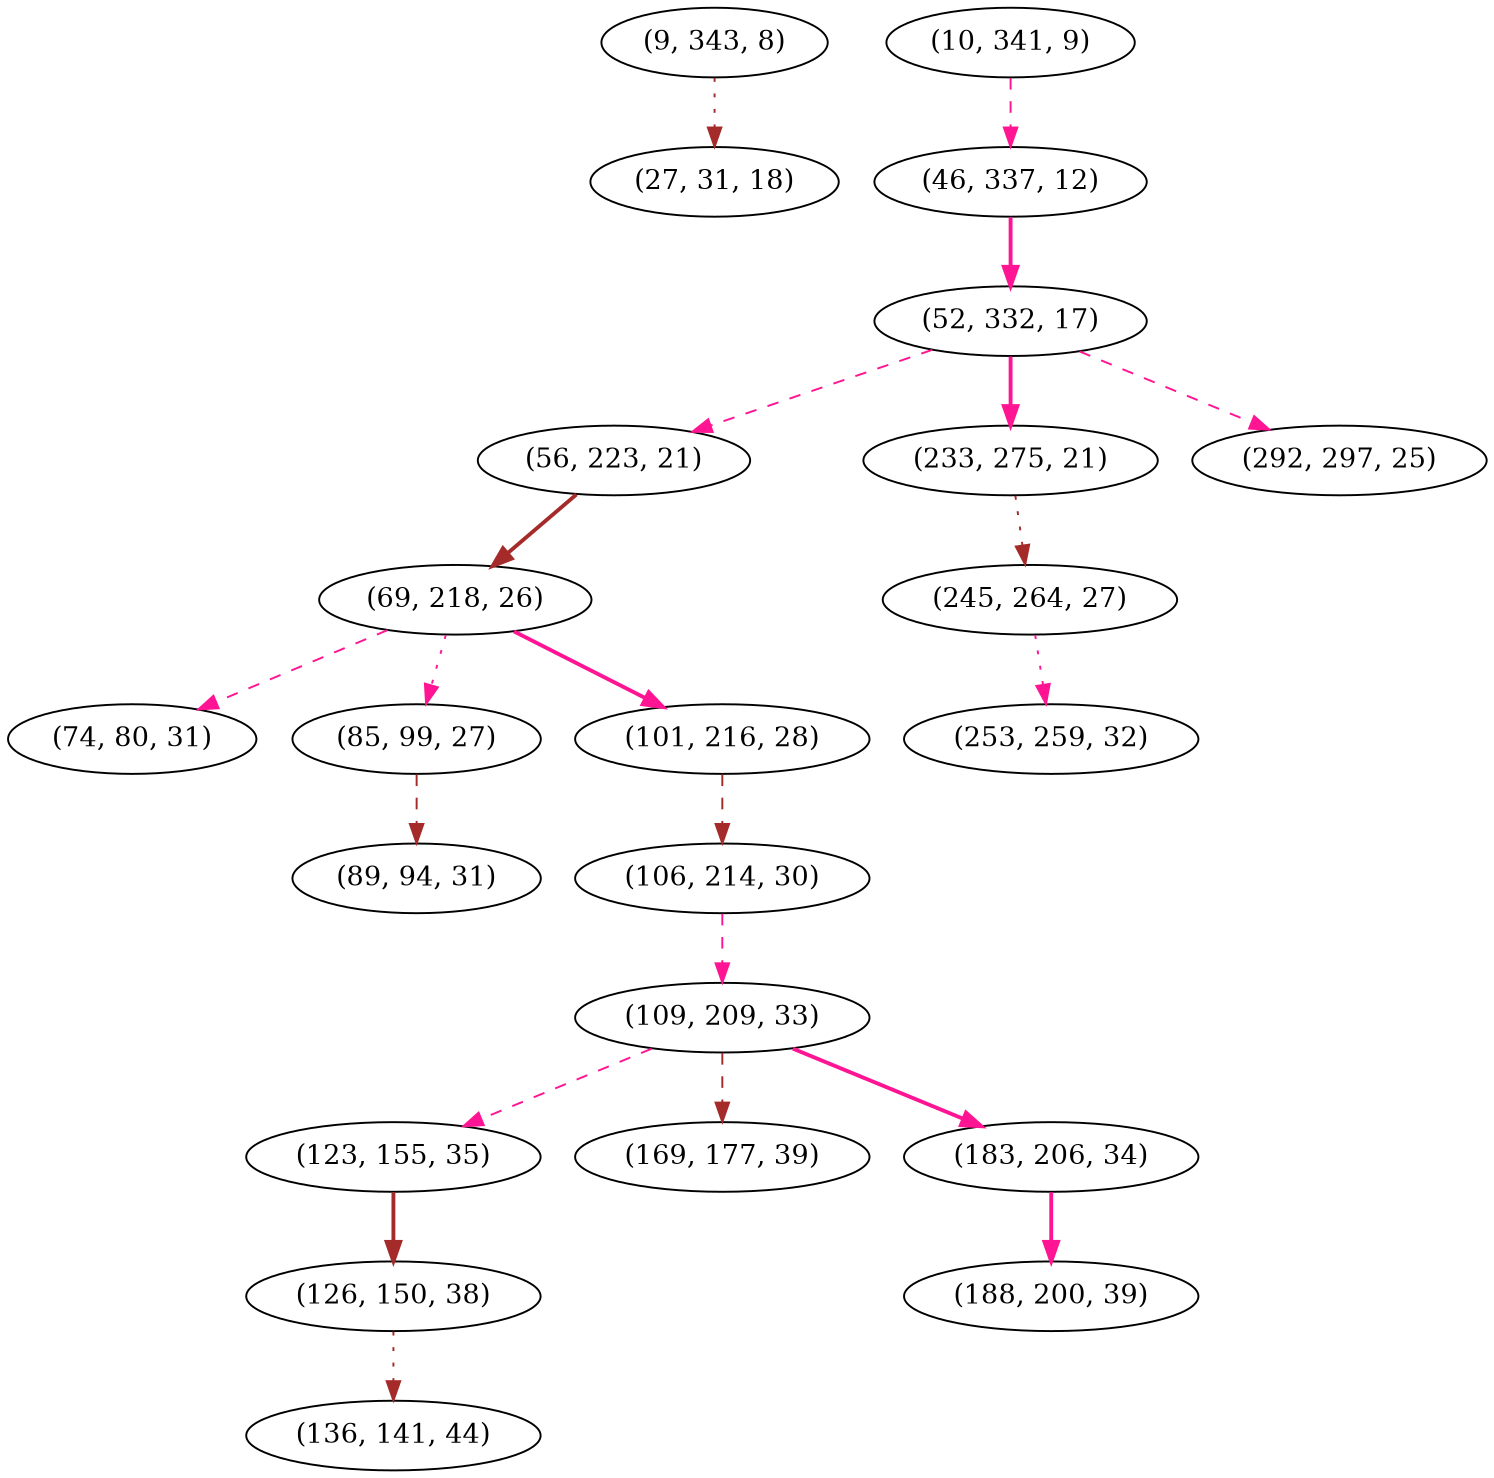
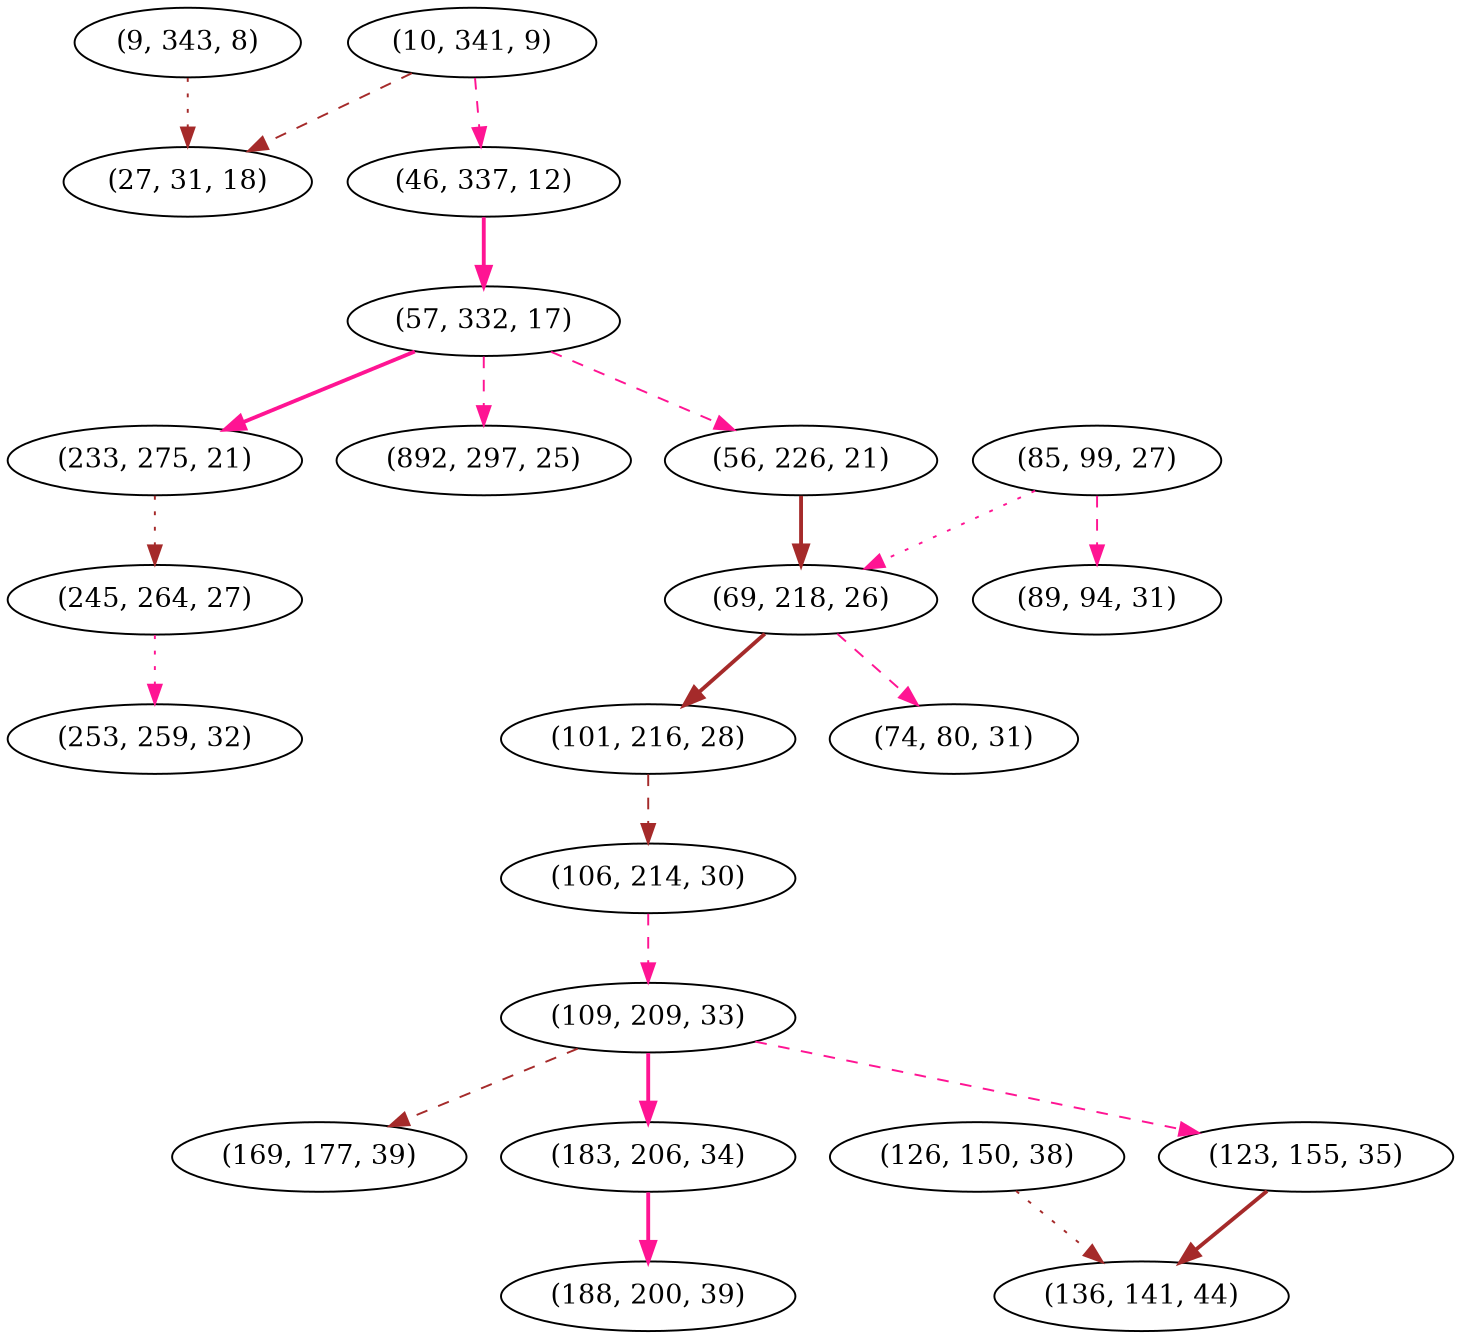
edge "(10, 341, 9)" -> "(27, 31, 18)": added
node "(52, 332, 17)": label "(52, 332, 17)" -> "(57, 332, 17)"
node "(56, 223, 21)": label "(56, 223, 21)" -> "(56, 226, 21)"
node "(292, 297, 25)": label "(292, 297, 25)" -> "(892, 297, 25)"
edge "(69, 218, 26)" -> "(85, 99, 27)": reversed
edge "(69, 218, 26)" -> "(101, 216, 28)": color deeppink -> brown
edge "(85, 99, 27)" -> "(89, 94, 31)": color brown -> deeppink
edge "(123, 155, 35)" -> "(126, 150, 38)": now "(123, 155, 35)" -> "(136, 141, 44)"
